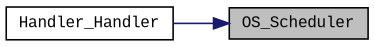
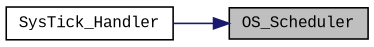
node "Handler_Handler": label "Handler_Handler" -> "SysTick_Handler"
